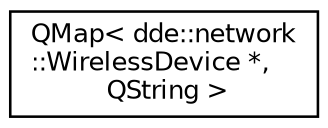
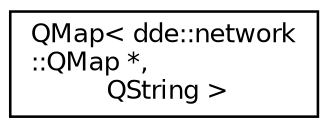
node "QMap< dde::network ::WirelessDevice *, QString >": label "QMap< dde::network ::WirelessDevice *, QString >" -> "QMap< dde::network ::QMap *, QString >"
